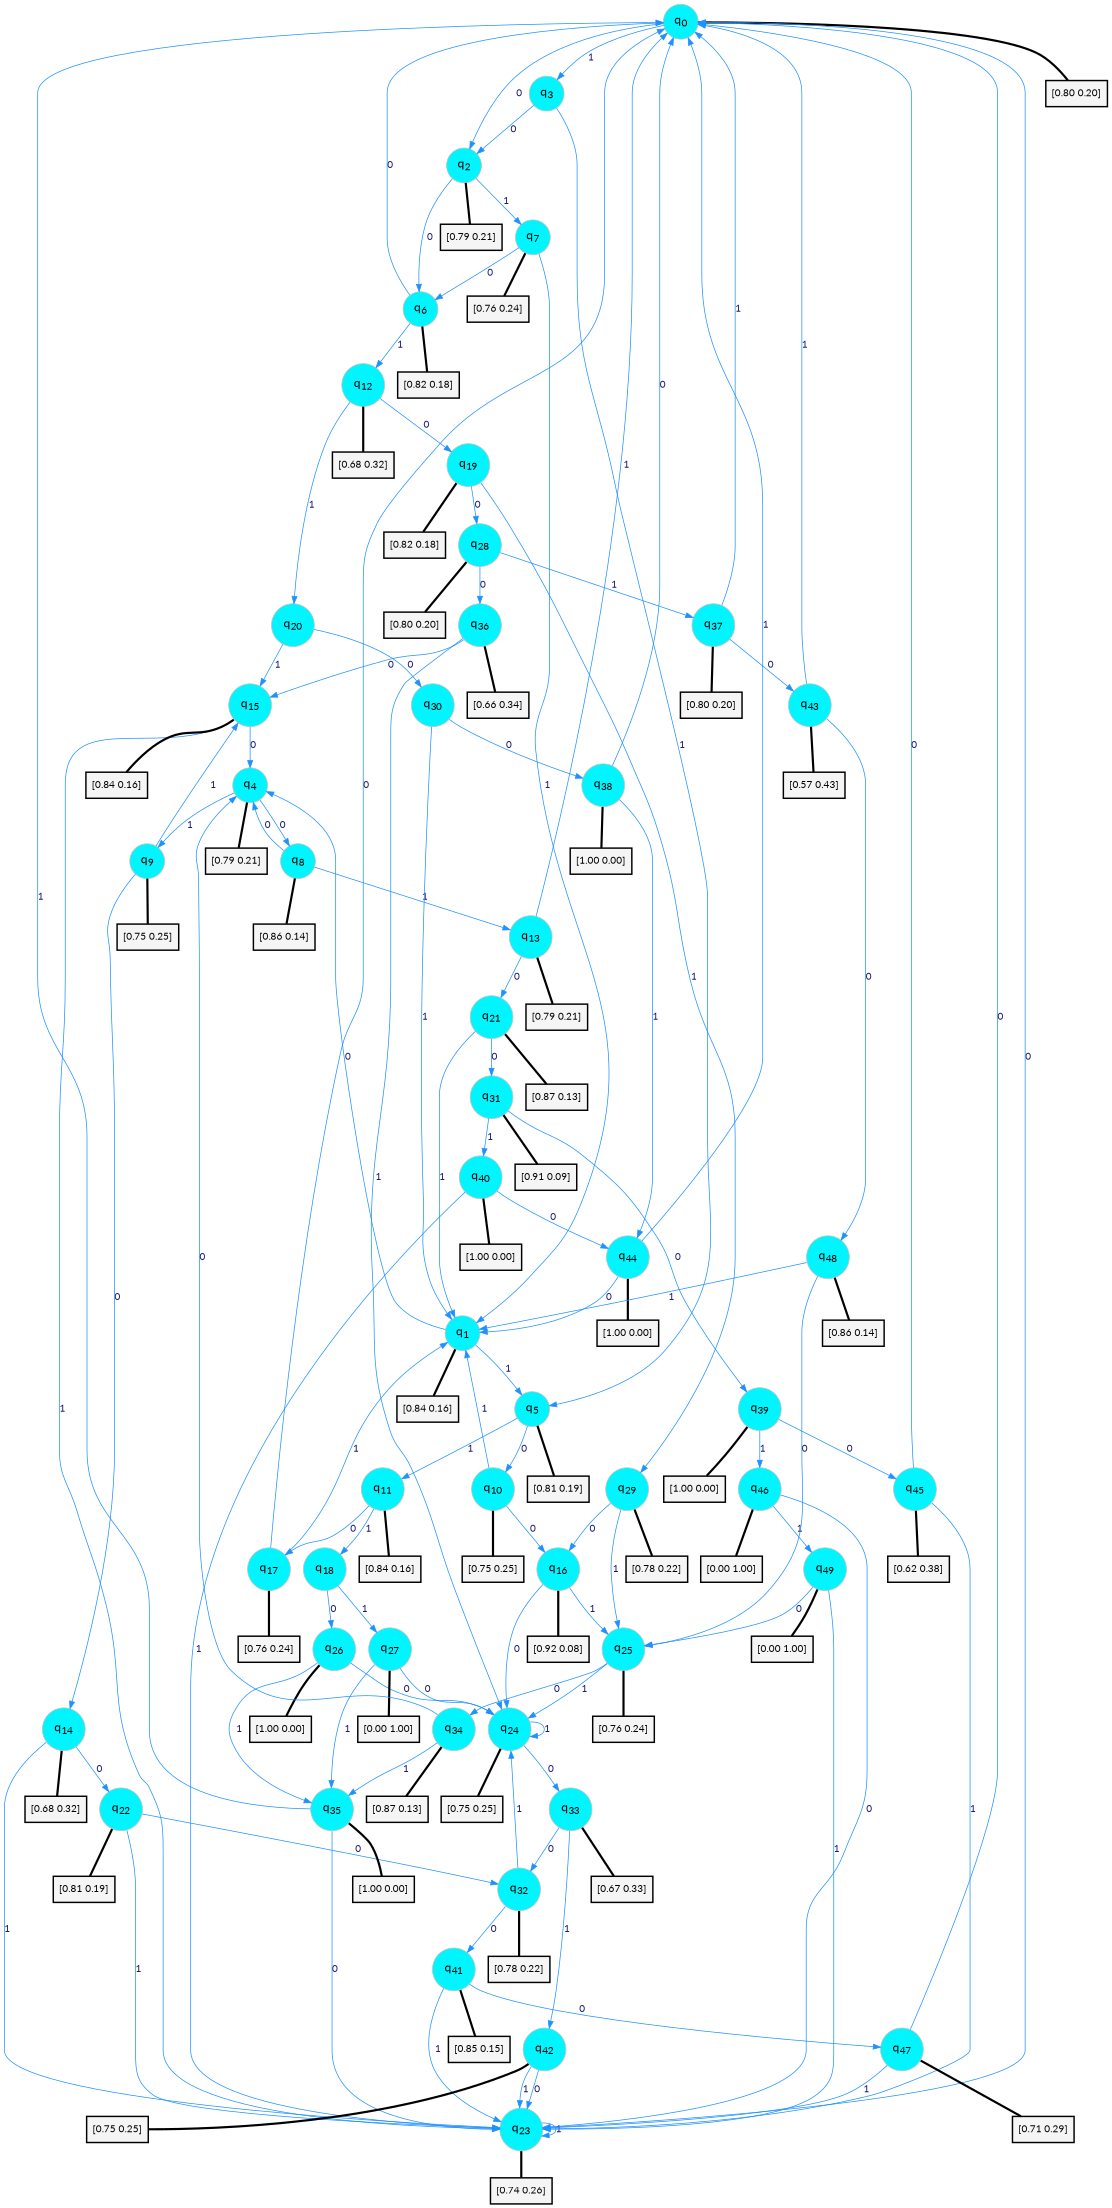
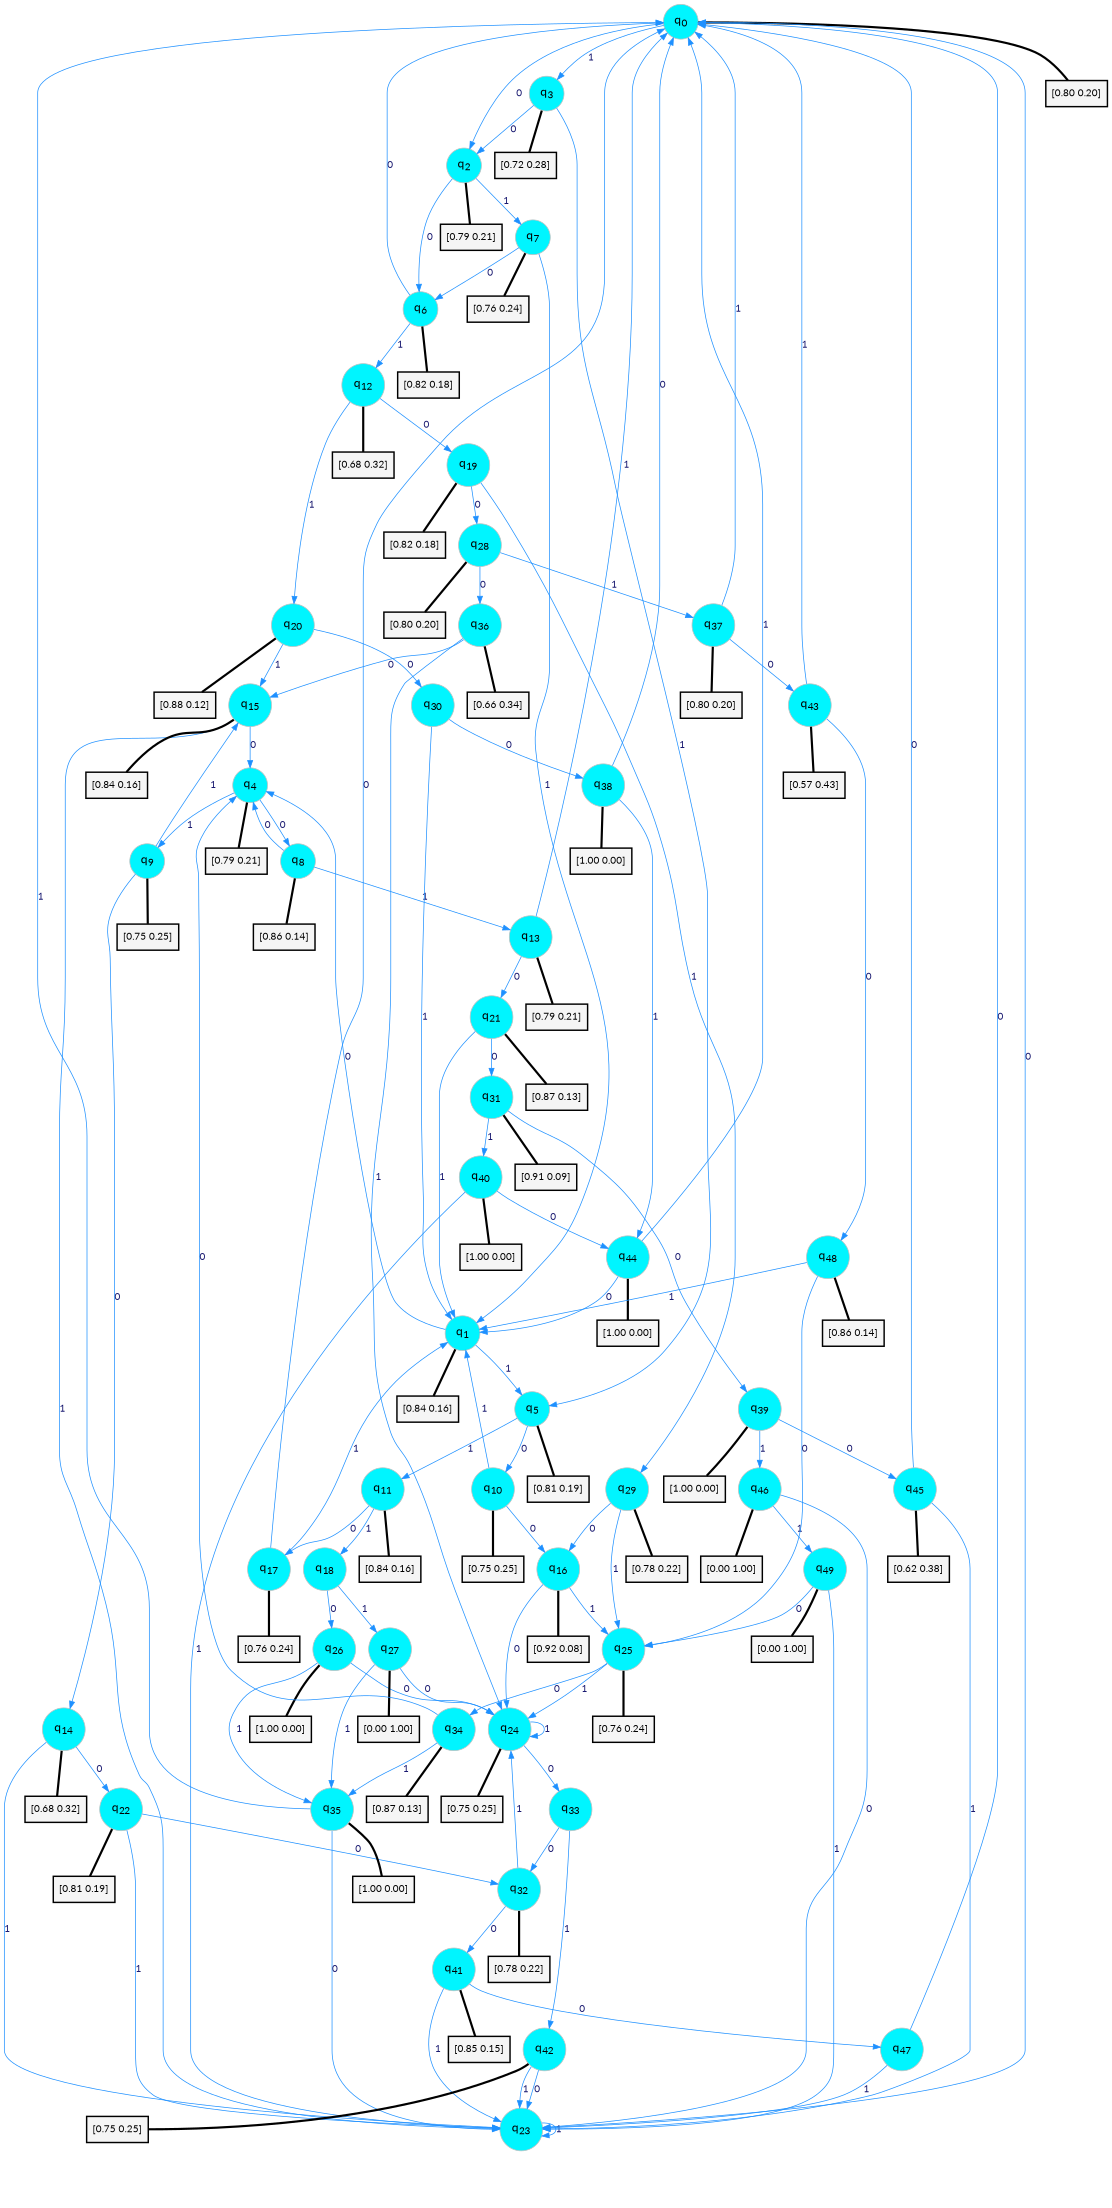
node "[0.72 0.28]": added
node "[0.88 0.12]": added
node "[0.67 0.33]": removed
node "[0.71 0.29]": removed
node "[0.74 0.26]": removed
